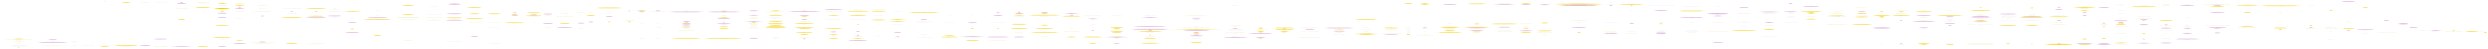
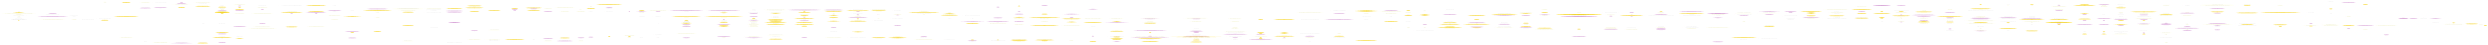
node "Alice: DayCount() <2  or  IsMorning()  or  IsAfternoon()": added
